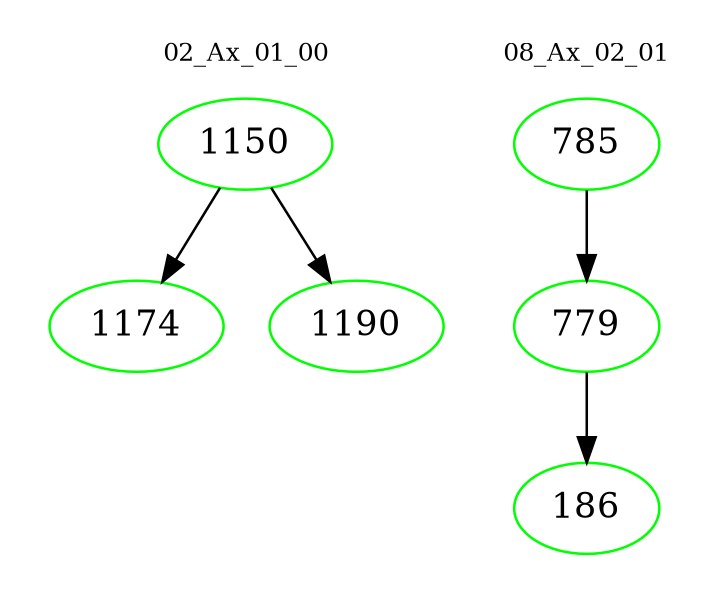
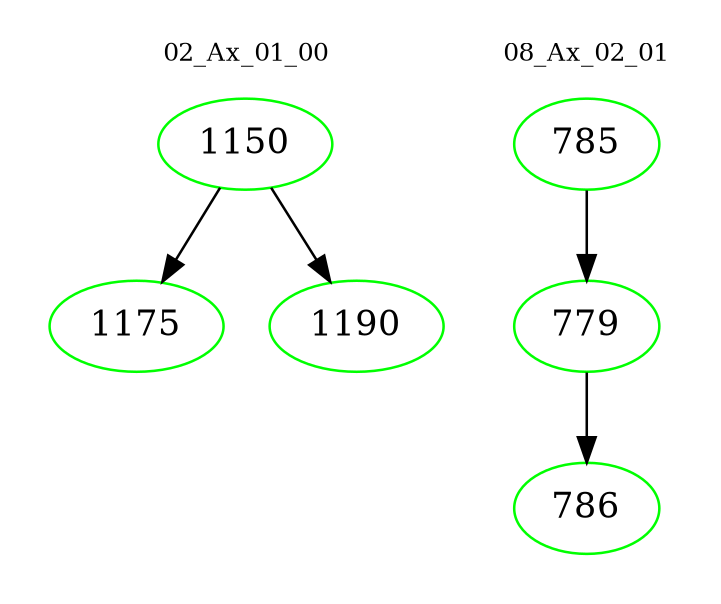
node "1174": label "1174" -> "1175"
node "186": label "186" -> "786"
